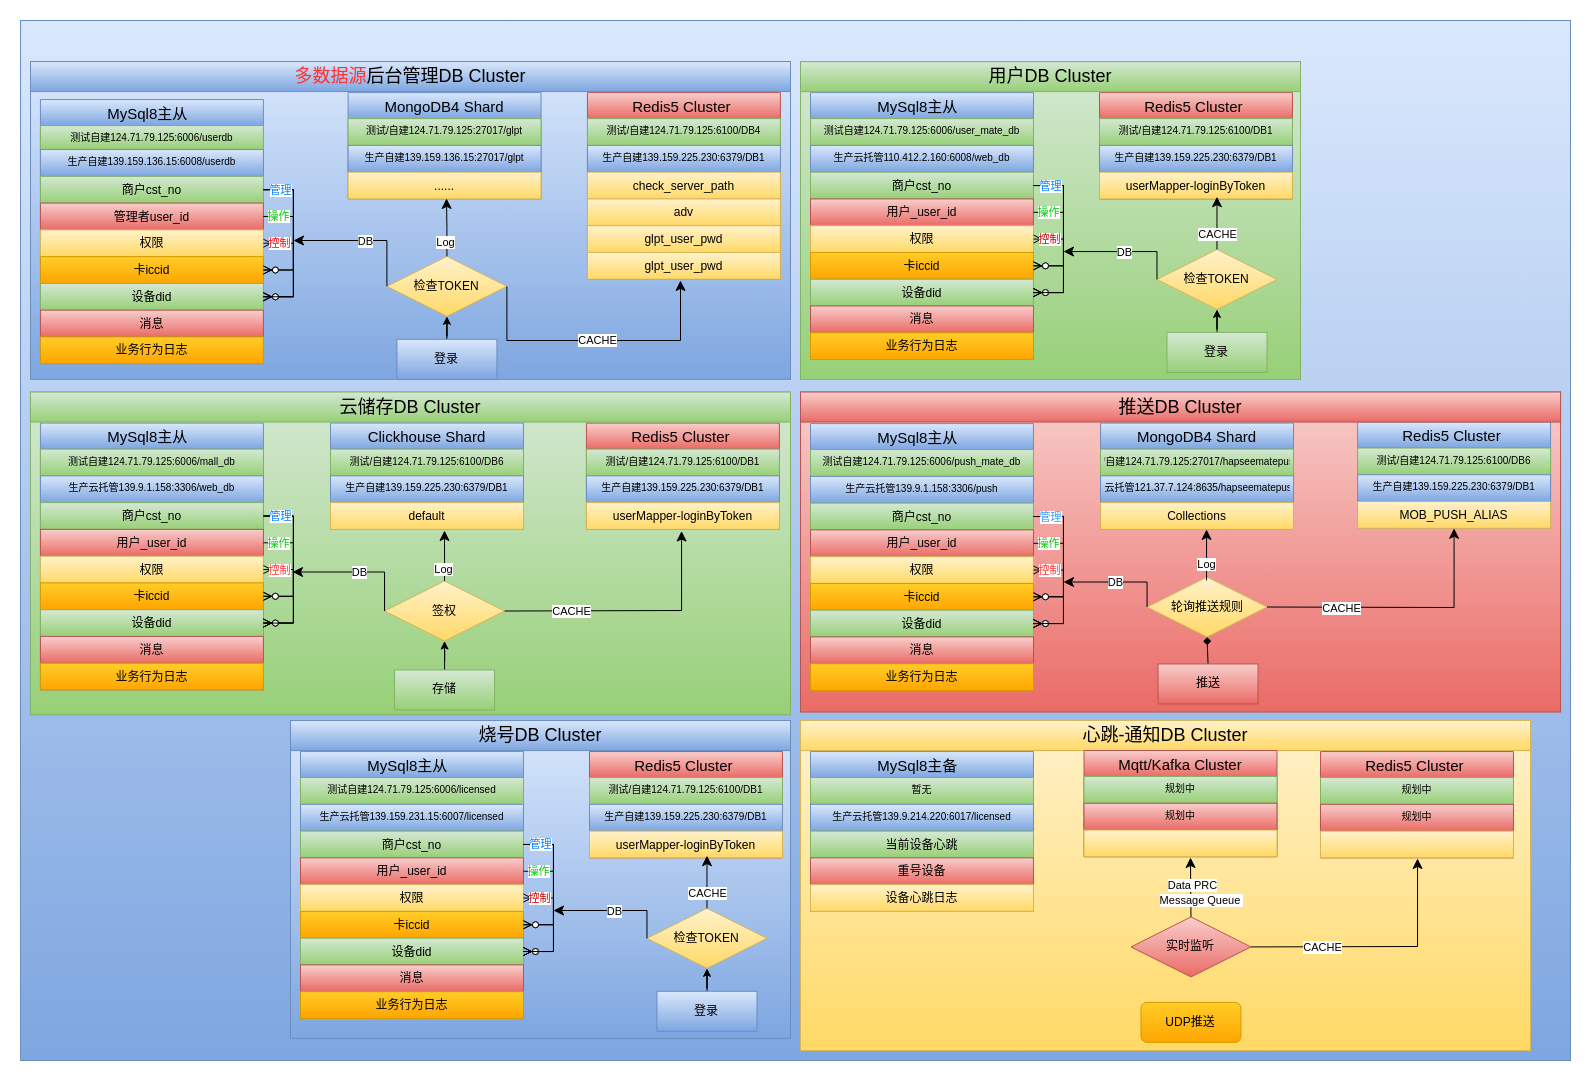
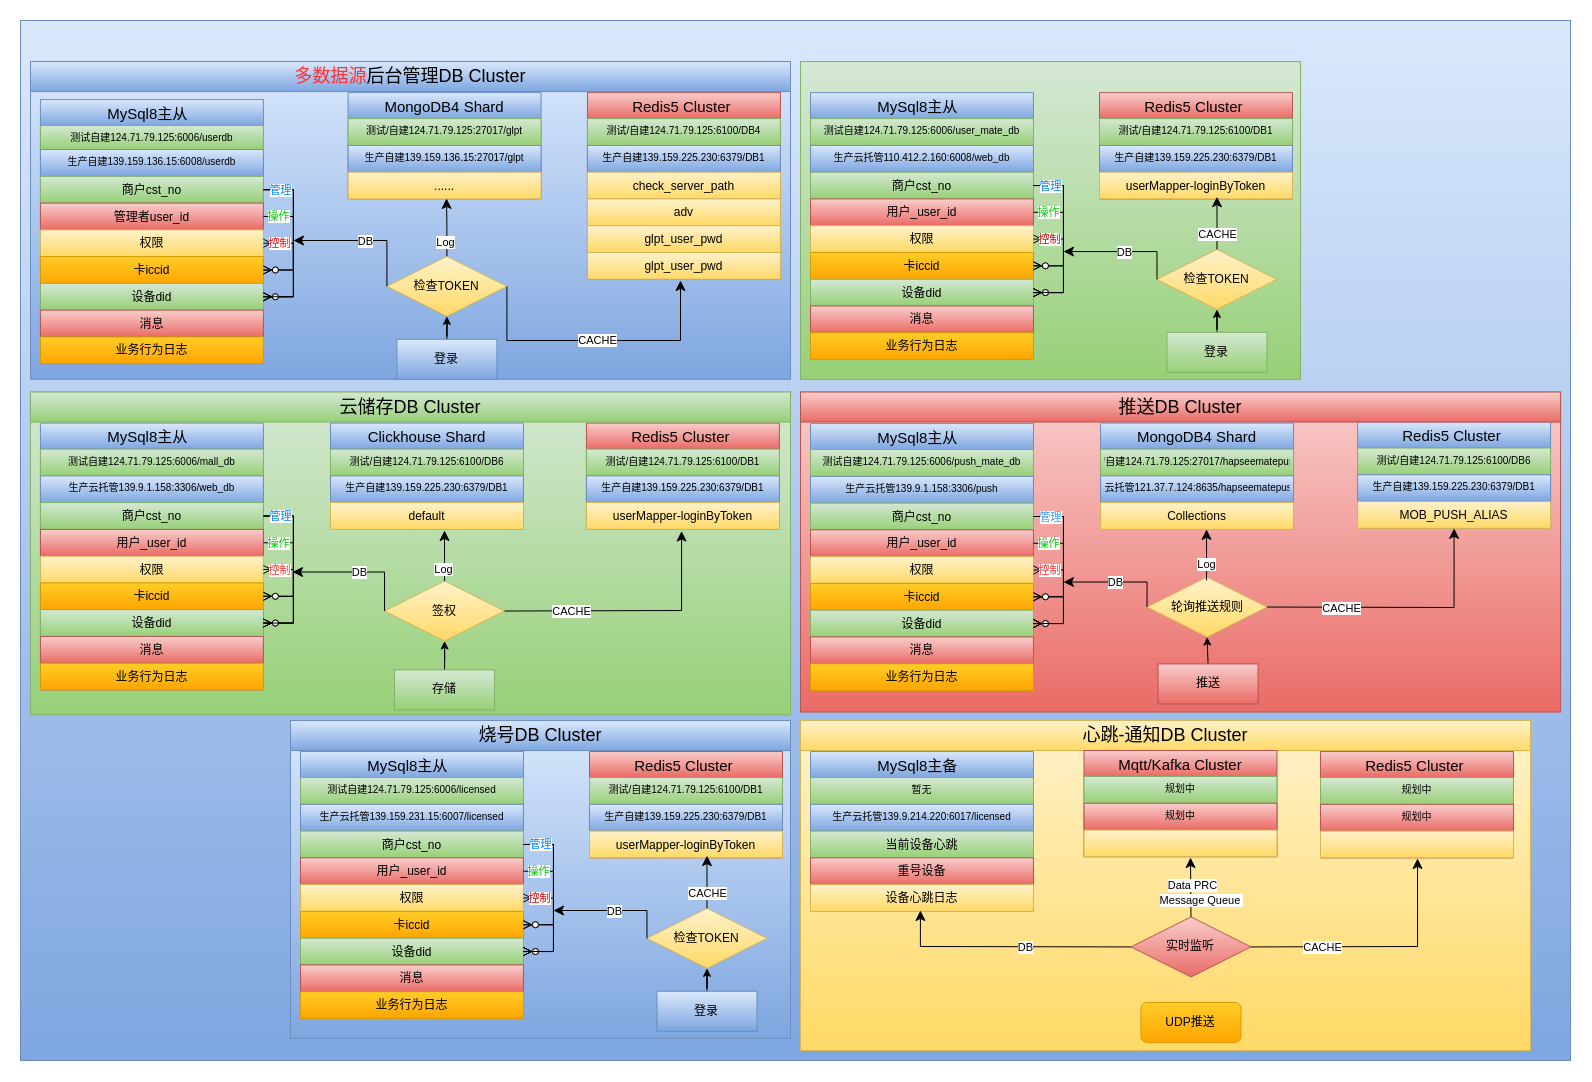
node "用户DB Cluster": removed
edge "推送" -> "轮询推送规则": arrowhead diamond -> classic
edge "实时监听" -> "设备心跳日志": added, label "DB"
